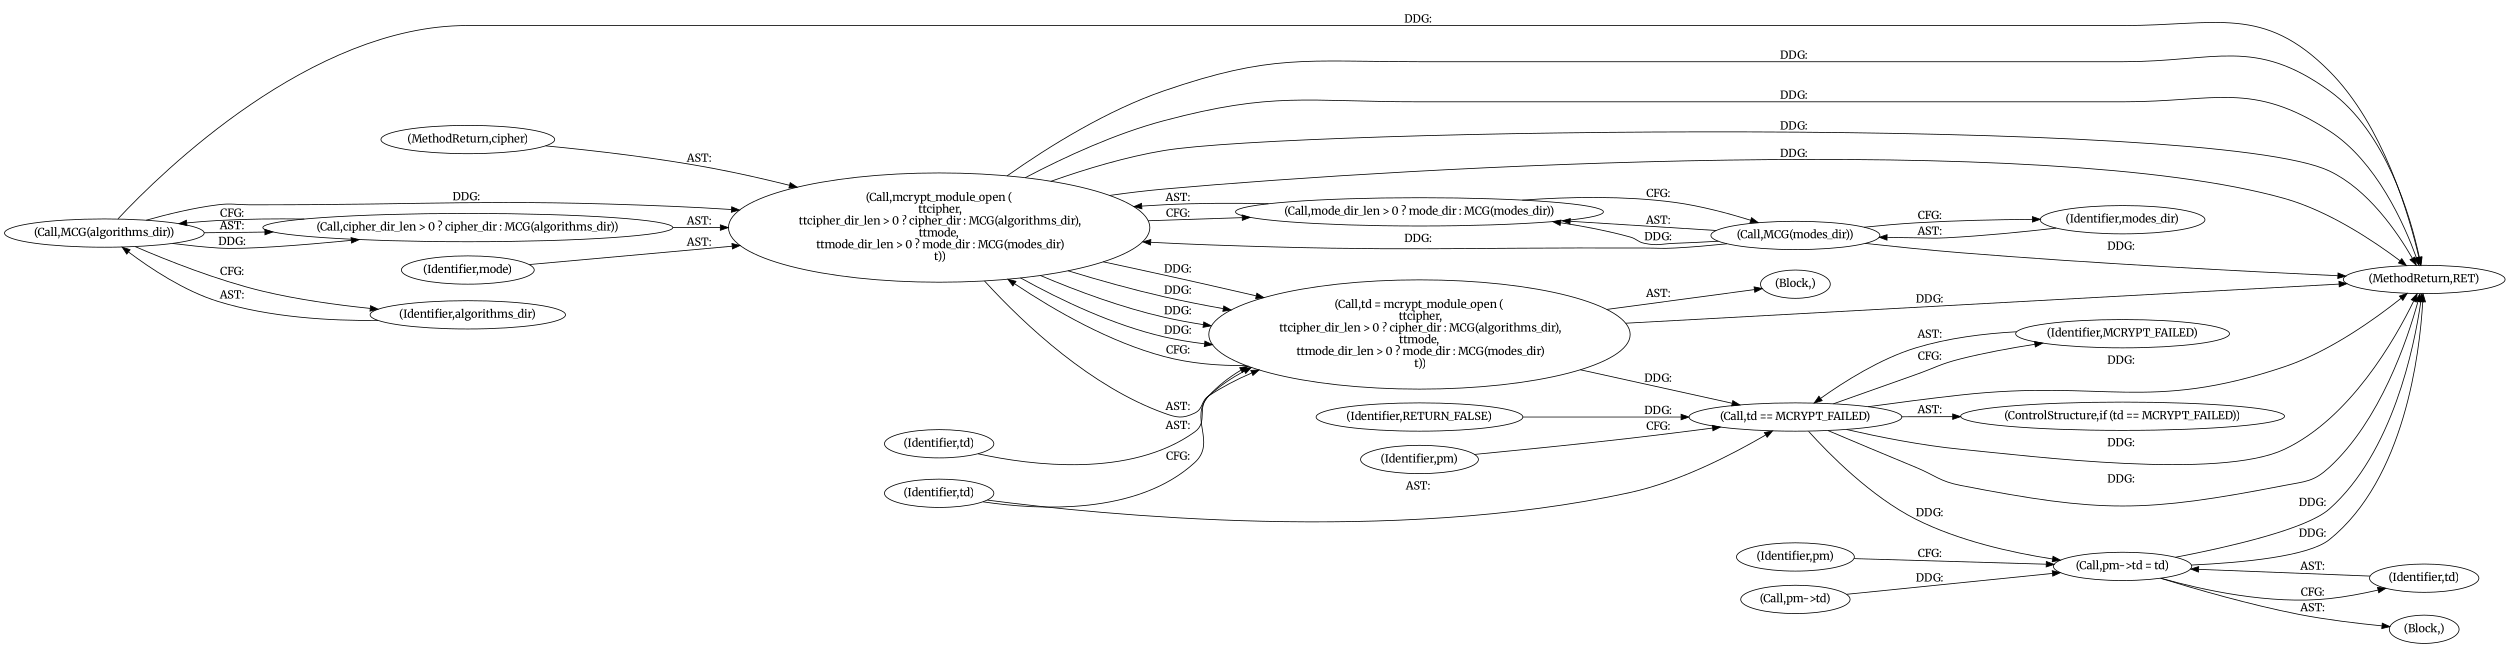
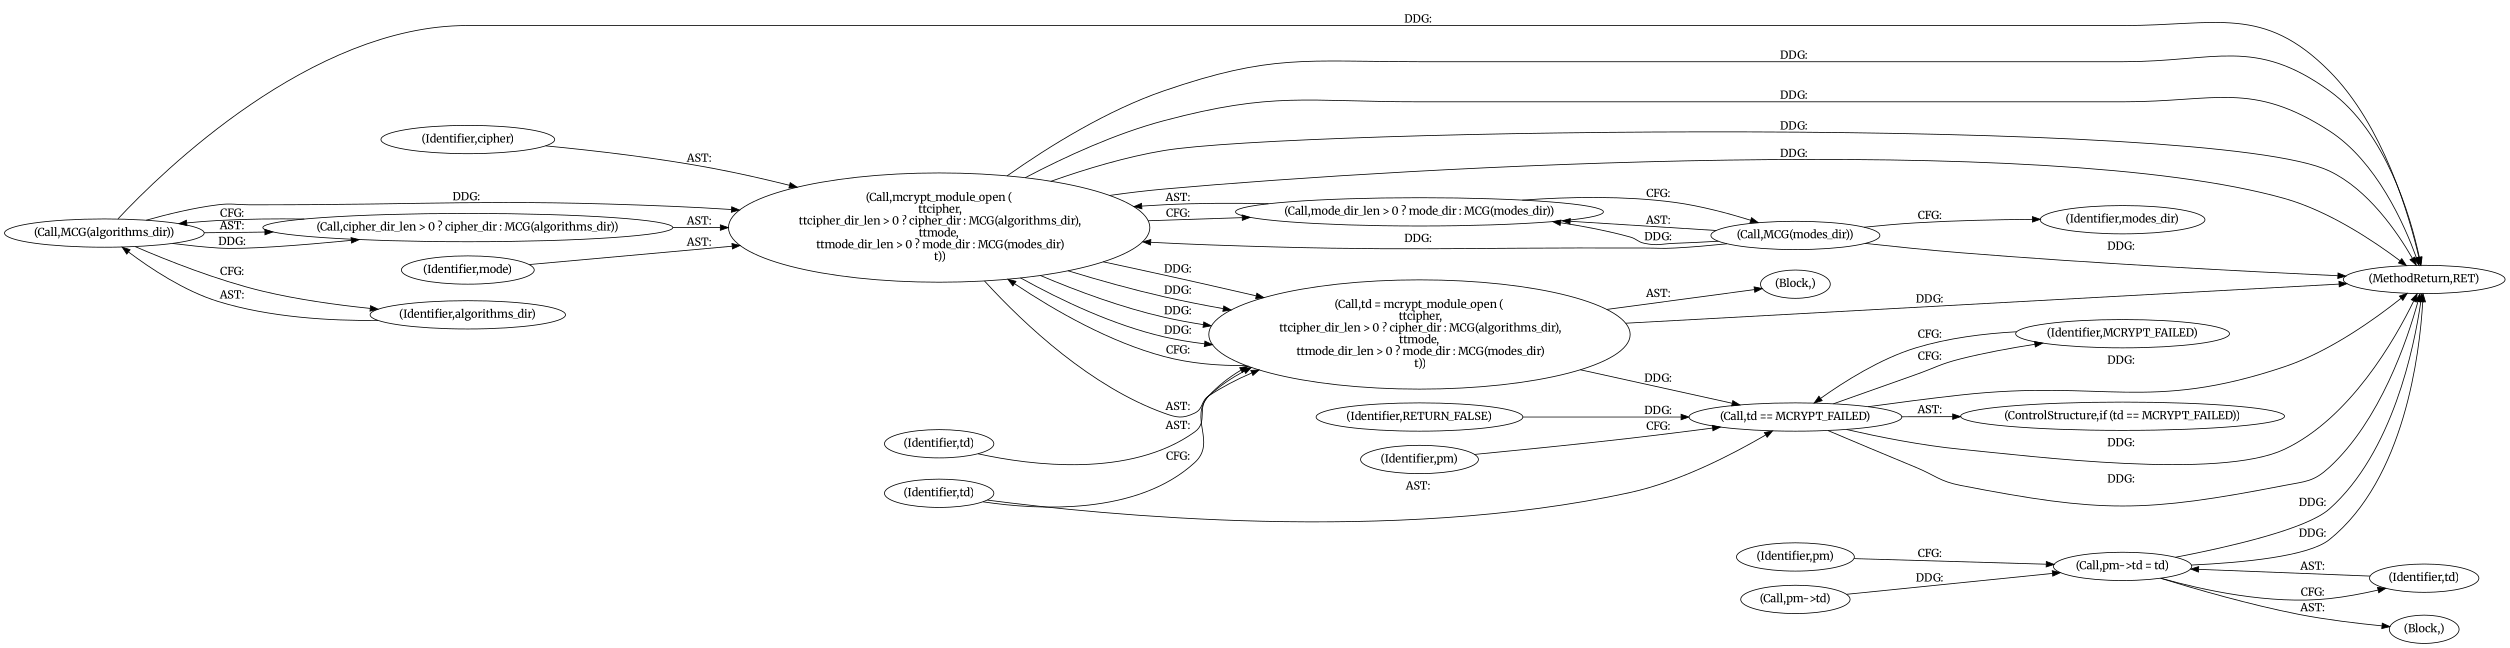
node "(MethodReturn,cipher)": label "(MethodReturn,cipher)" -> "(Identifier,cipher)"
edge "(Identifier,modes_dir)" -> "(Call,MCG(modes_dir))": removed, label "AST:"
edge "(Identifier,MCRYPT_FAILED)" -> "(Call,td == MCRYPT_FAILED)": label "AST: " -> "CFG: "
edge "(Call,td == MCRYPT_FAILED)" -> "(Call,pm->td = td)": removed, label "DDG:"
